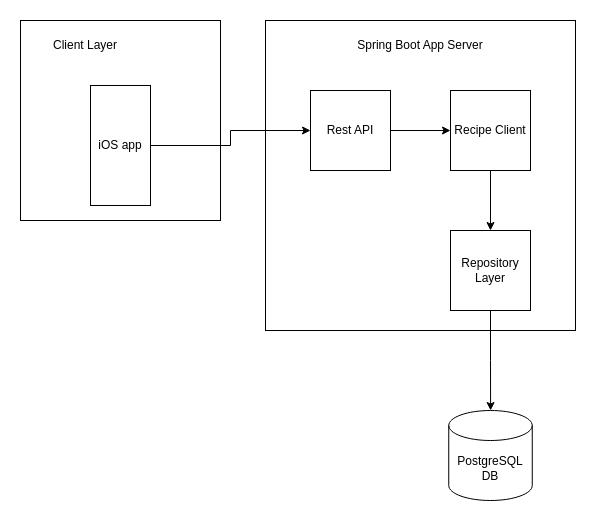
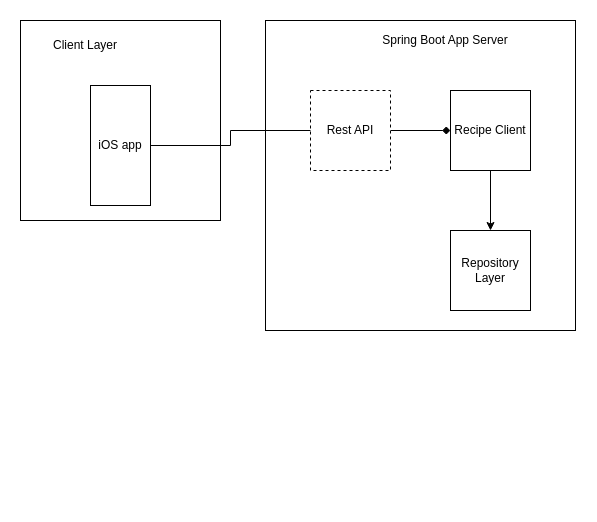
node "Spring Boot App Server": moved (421, 46) -> (446, 41)
edge "iOS app" -> "Rest API": arrowhead classic -> none
node "Rest API": style solid -> dashed
edge "Rest API" -> "Recipe Client": arrowhead classic -> diamond
edge "Repository Layer" -> "PostgreSQL DB": removed
node "PostgreSQL DB": removed
